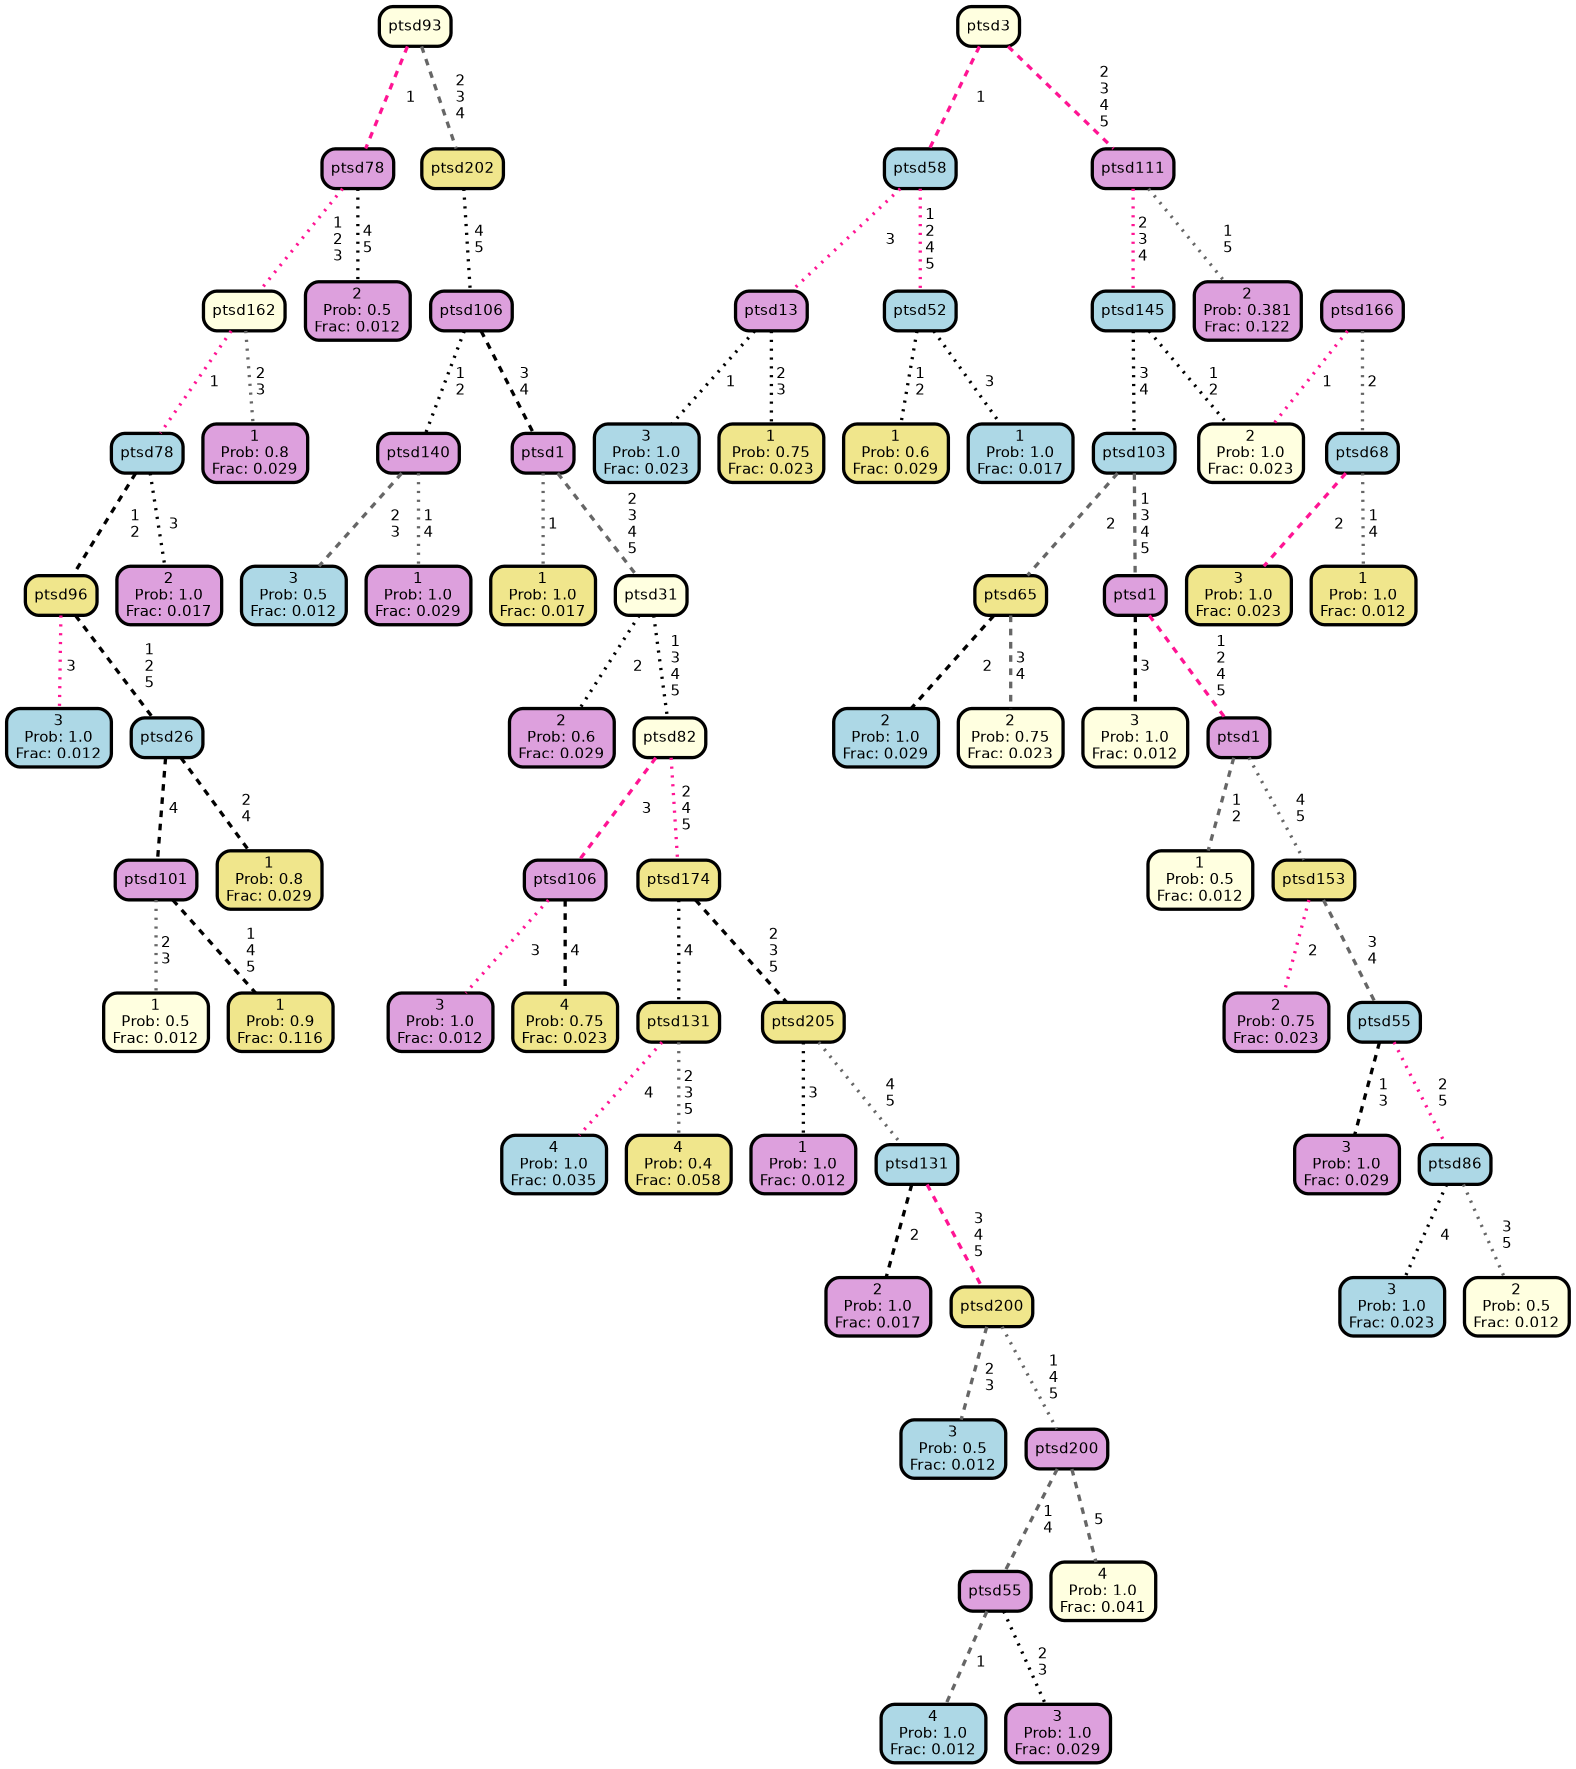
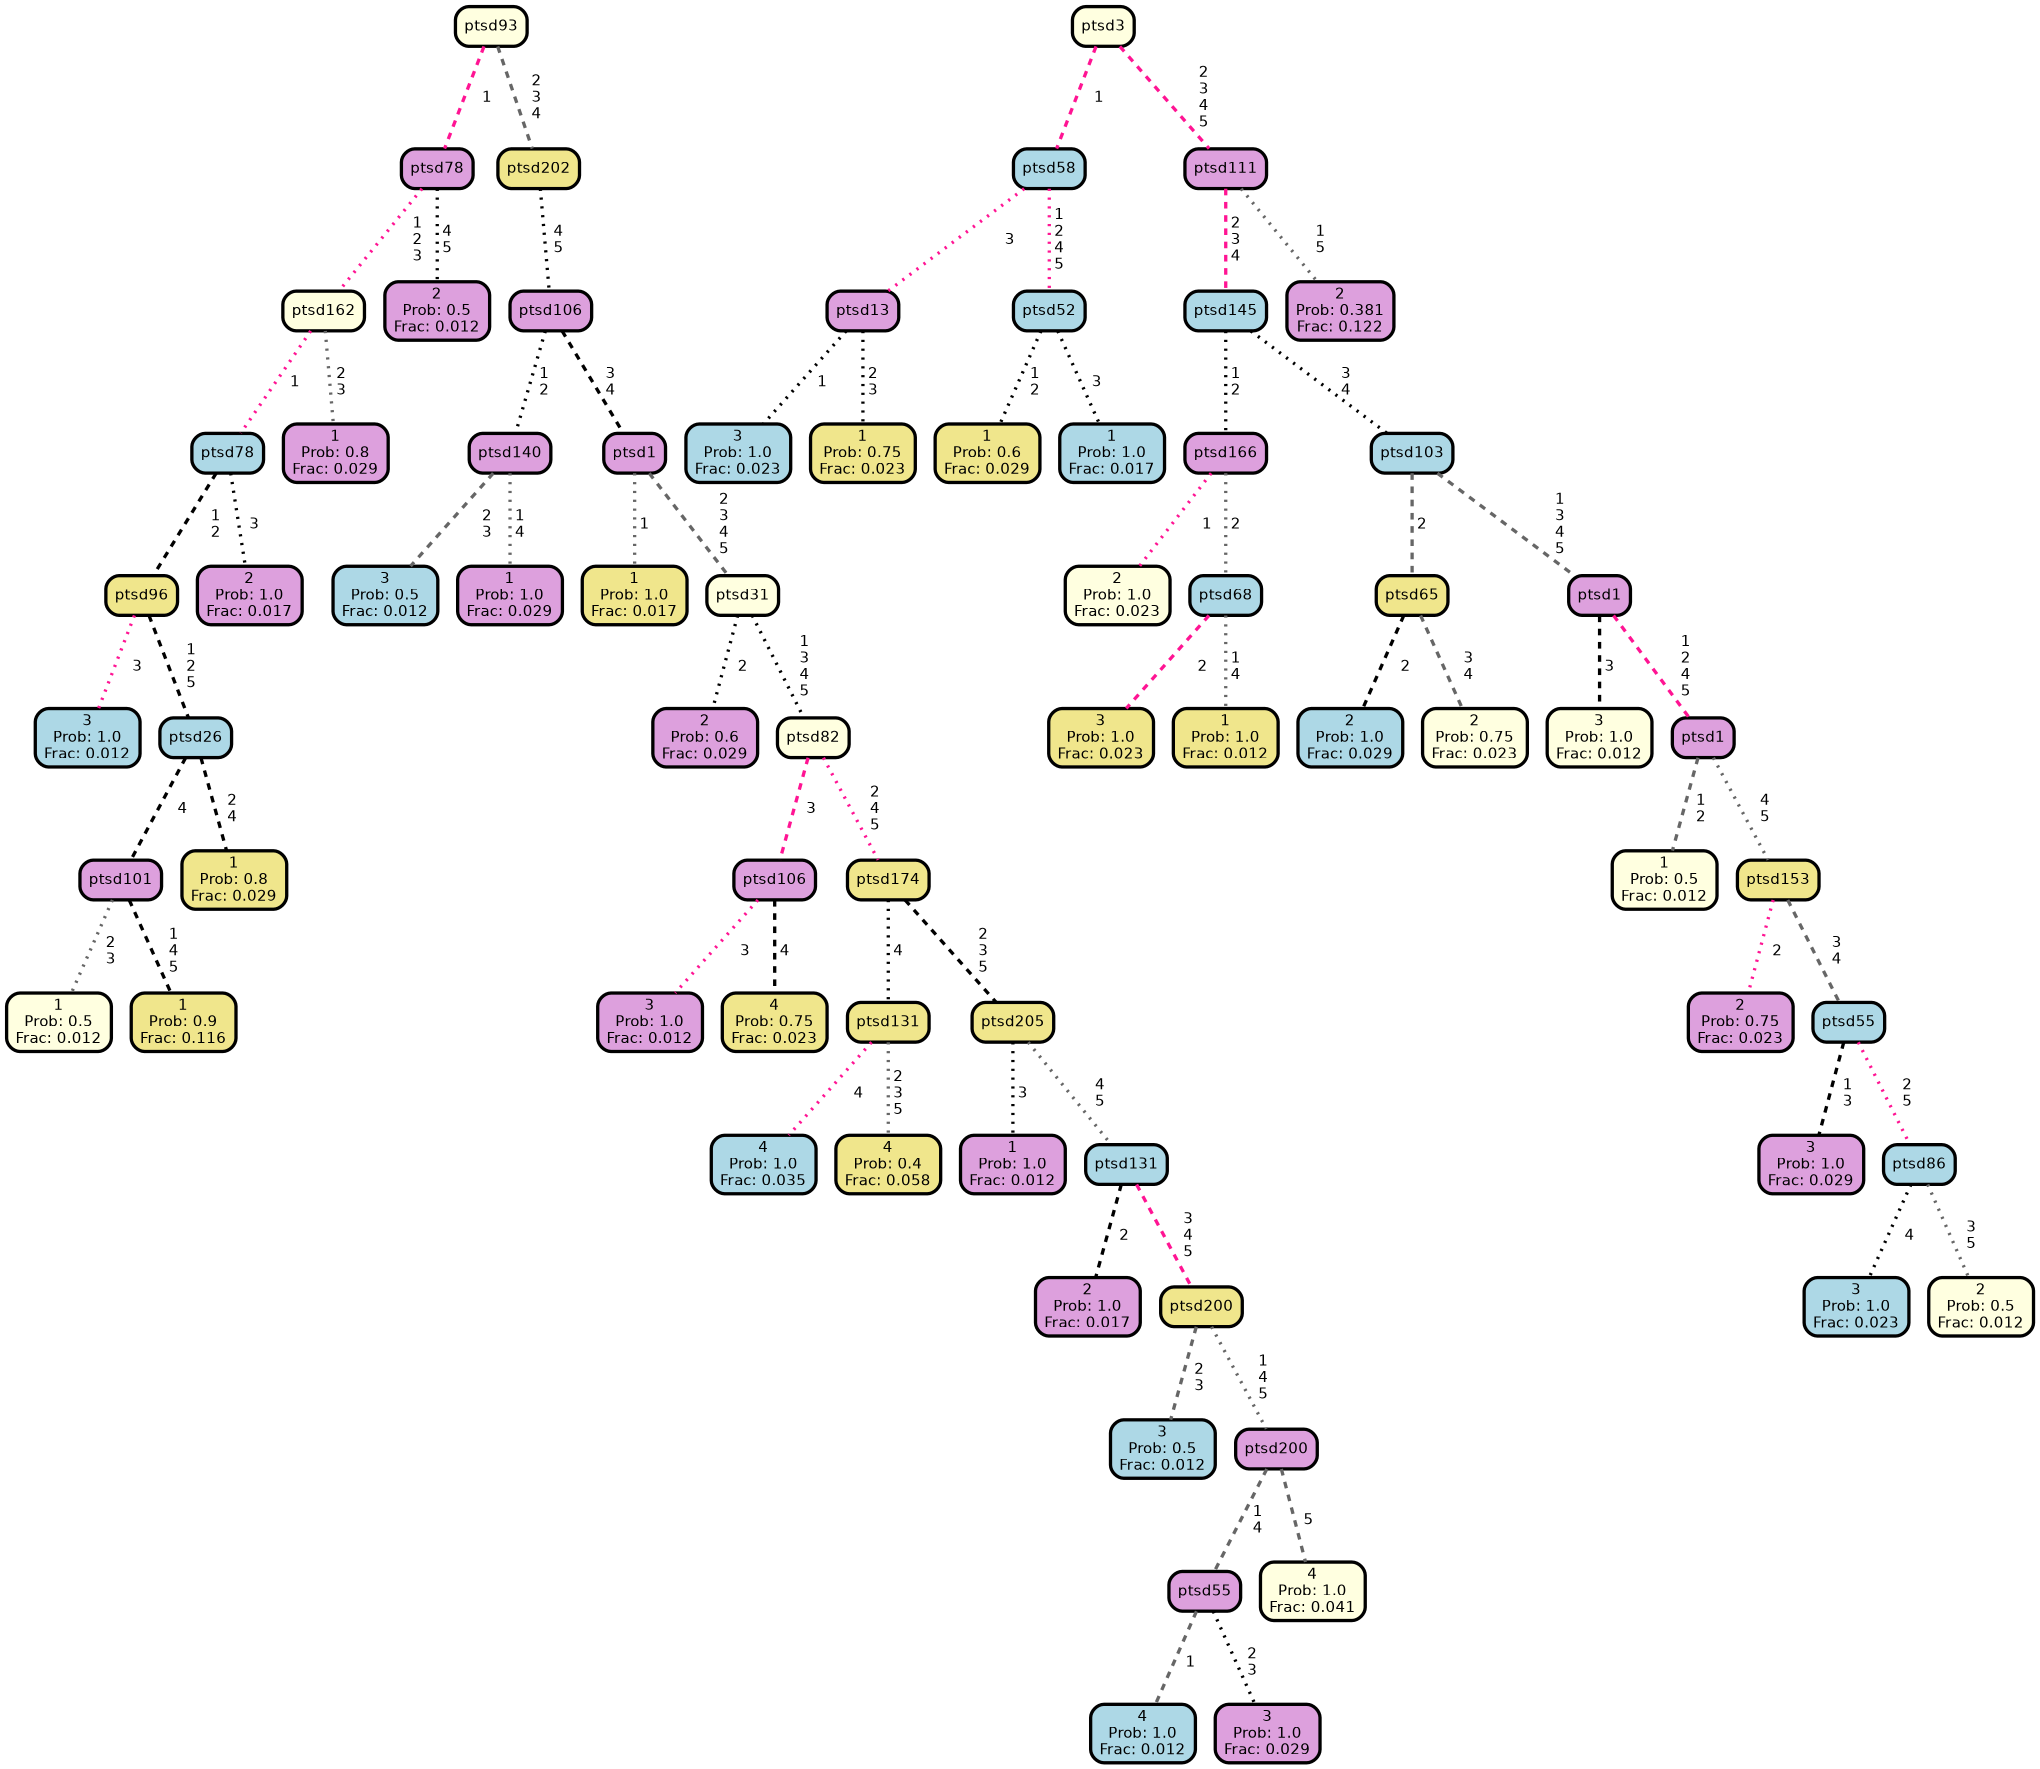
edge "ptsd111" -- "ptsd145": style dotted -> dashed
edge "ptsd145" -- "2 Prob: 1.0 Frac: 0.023": now "ptsd145" -- "ptsd166"
